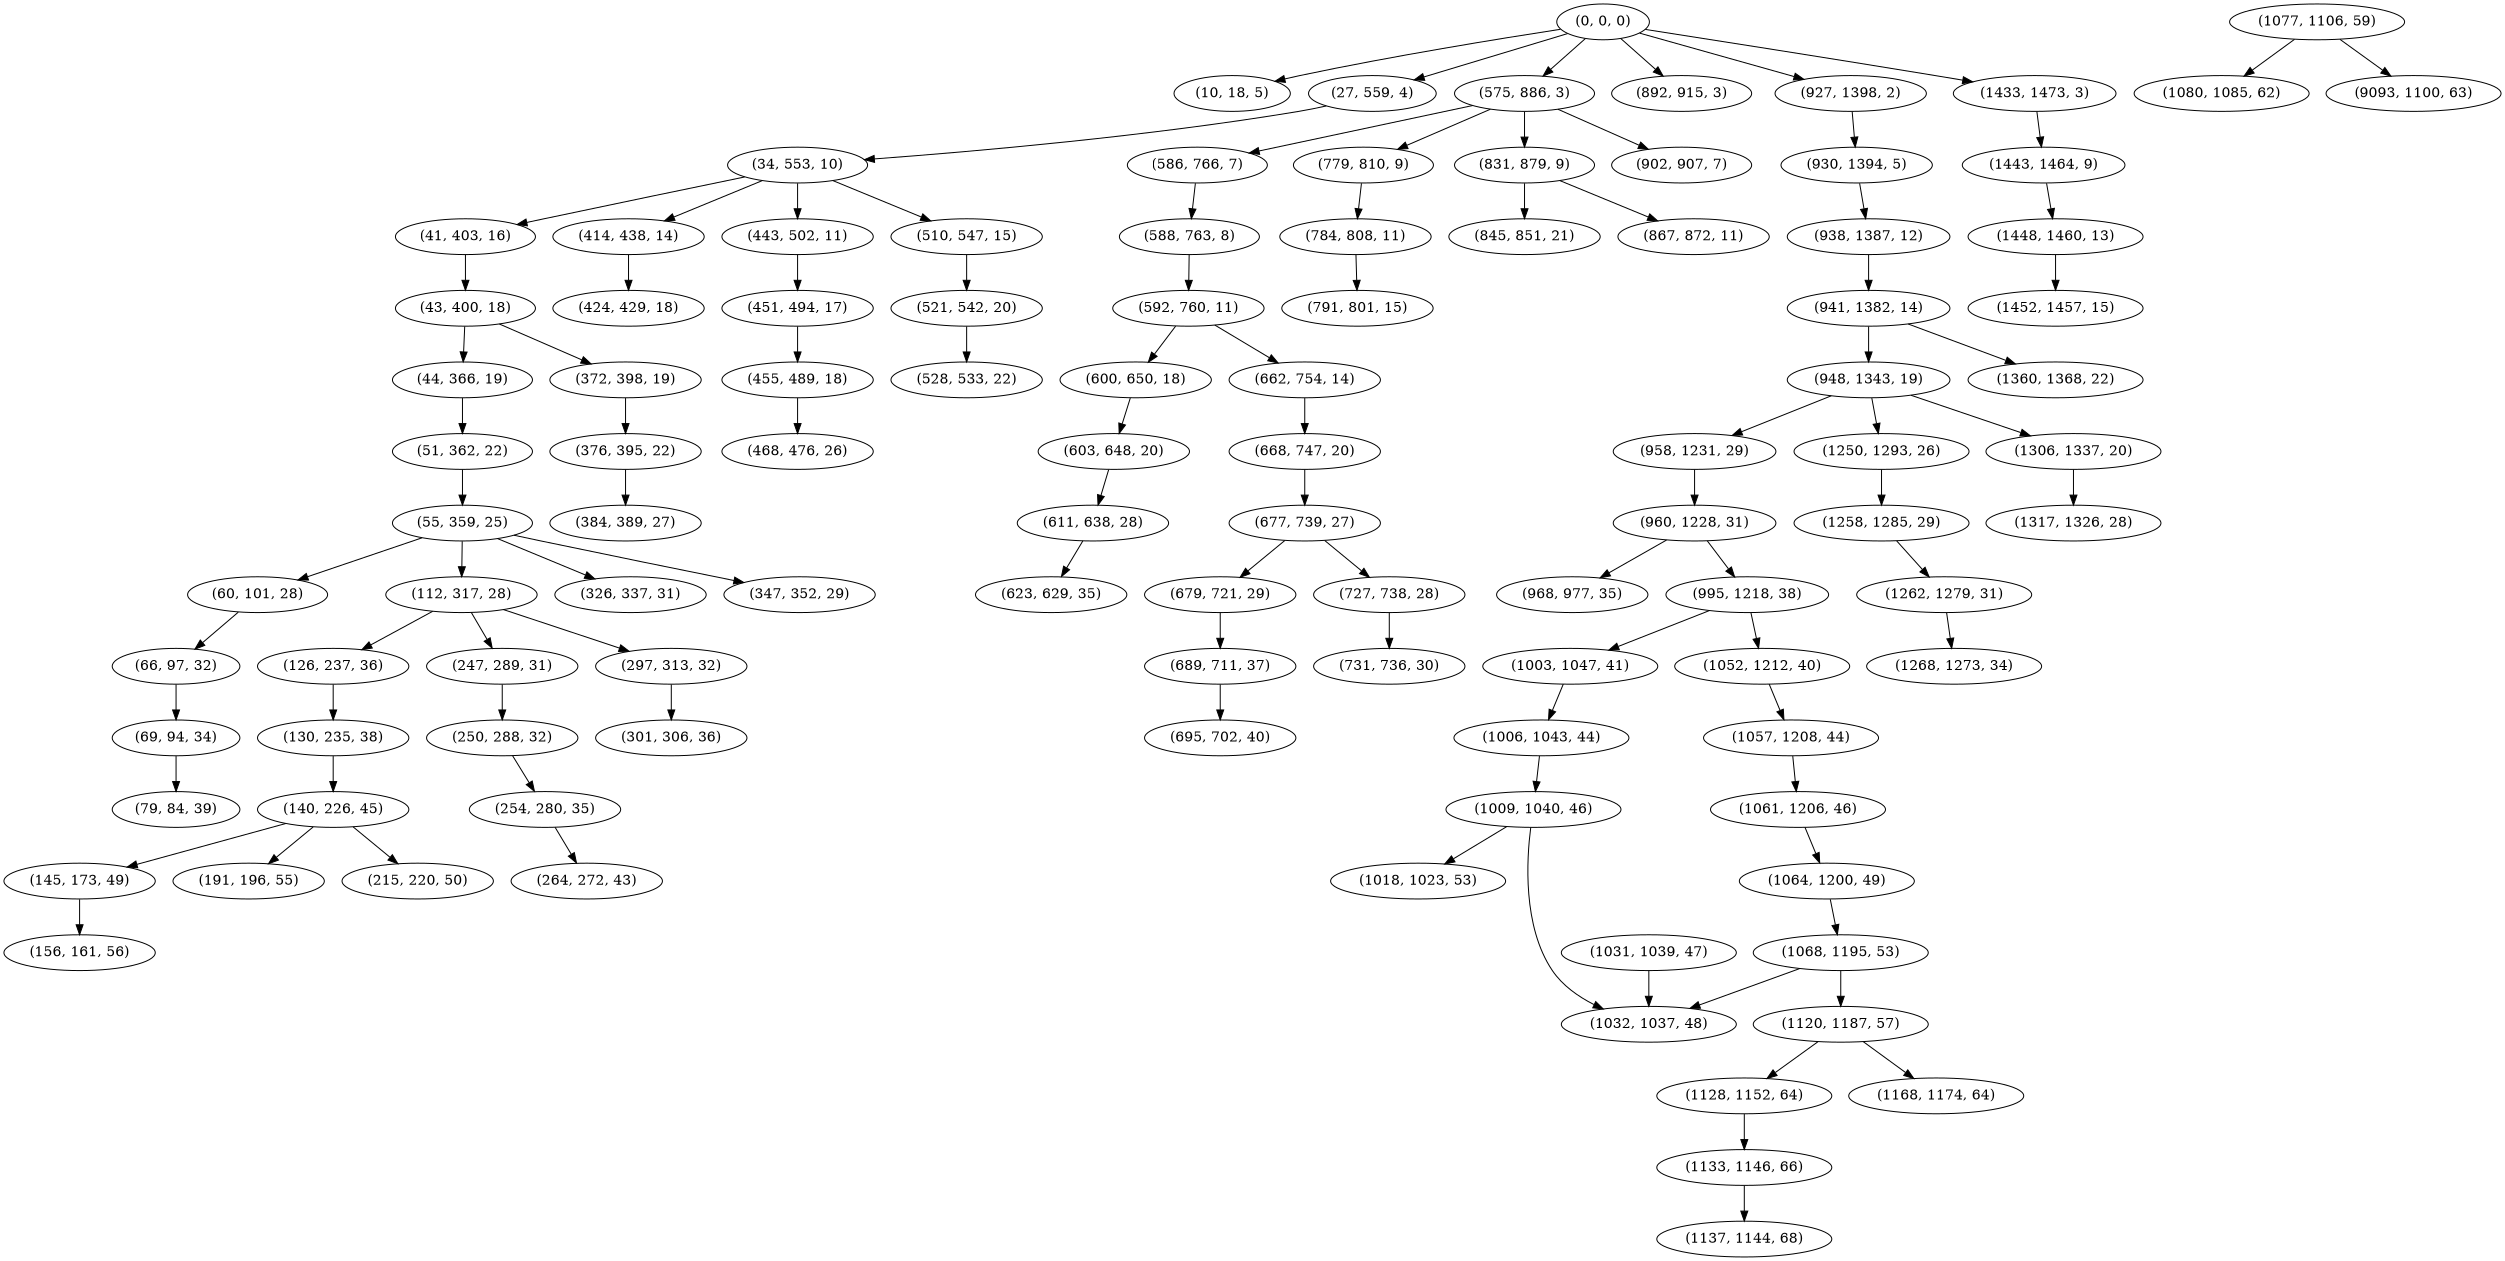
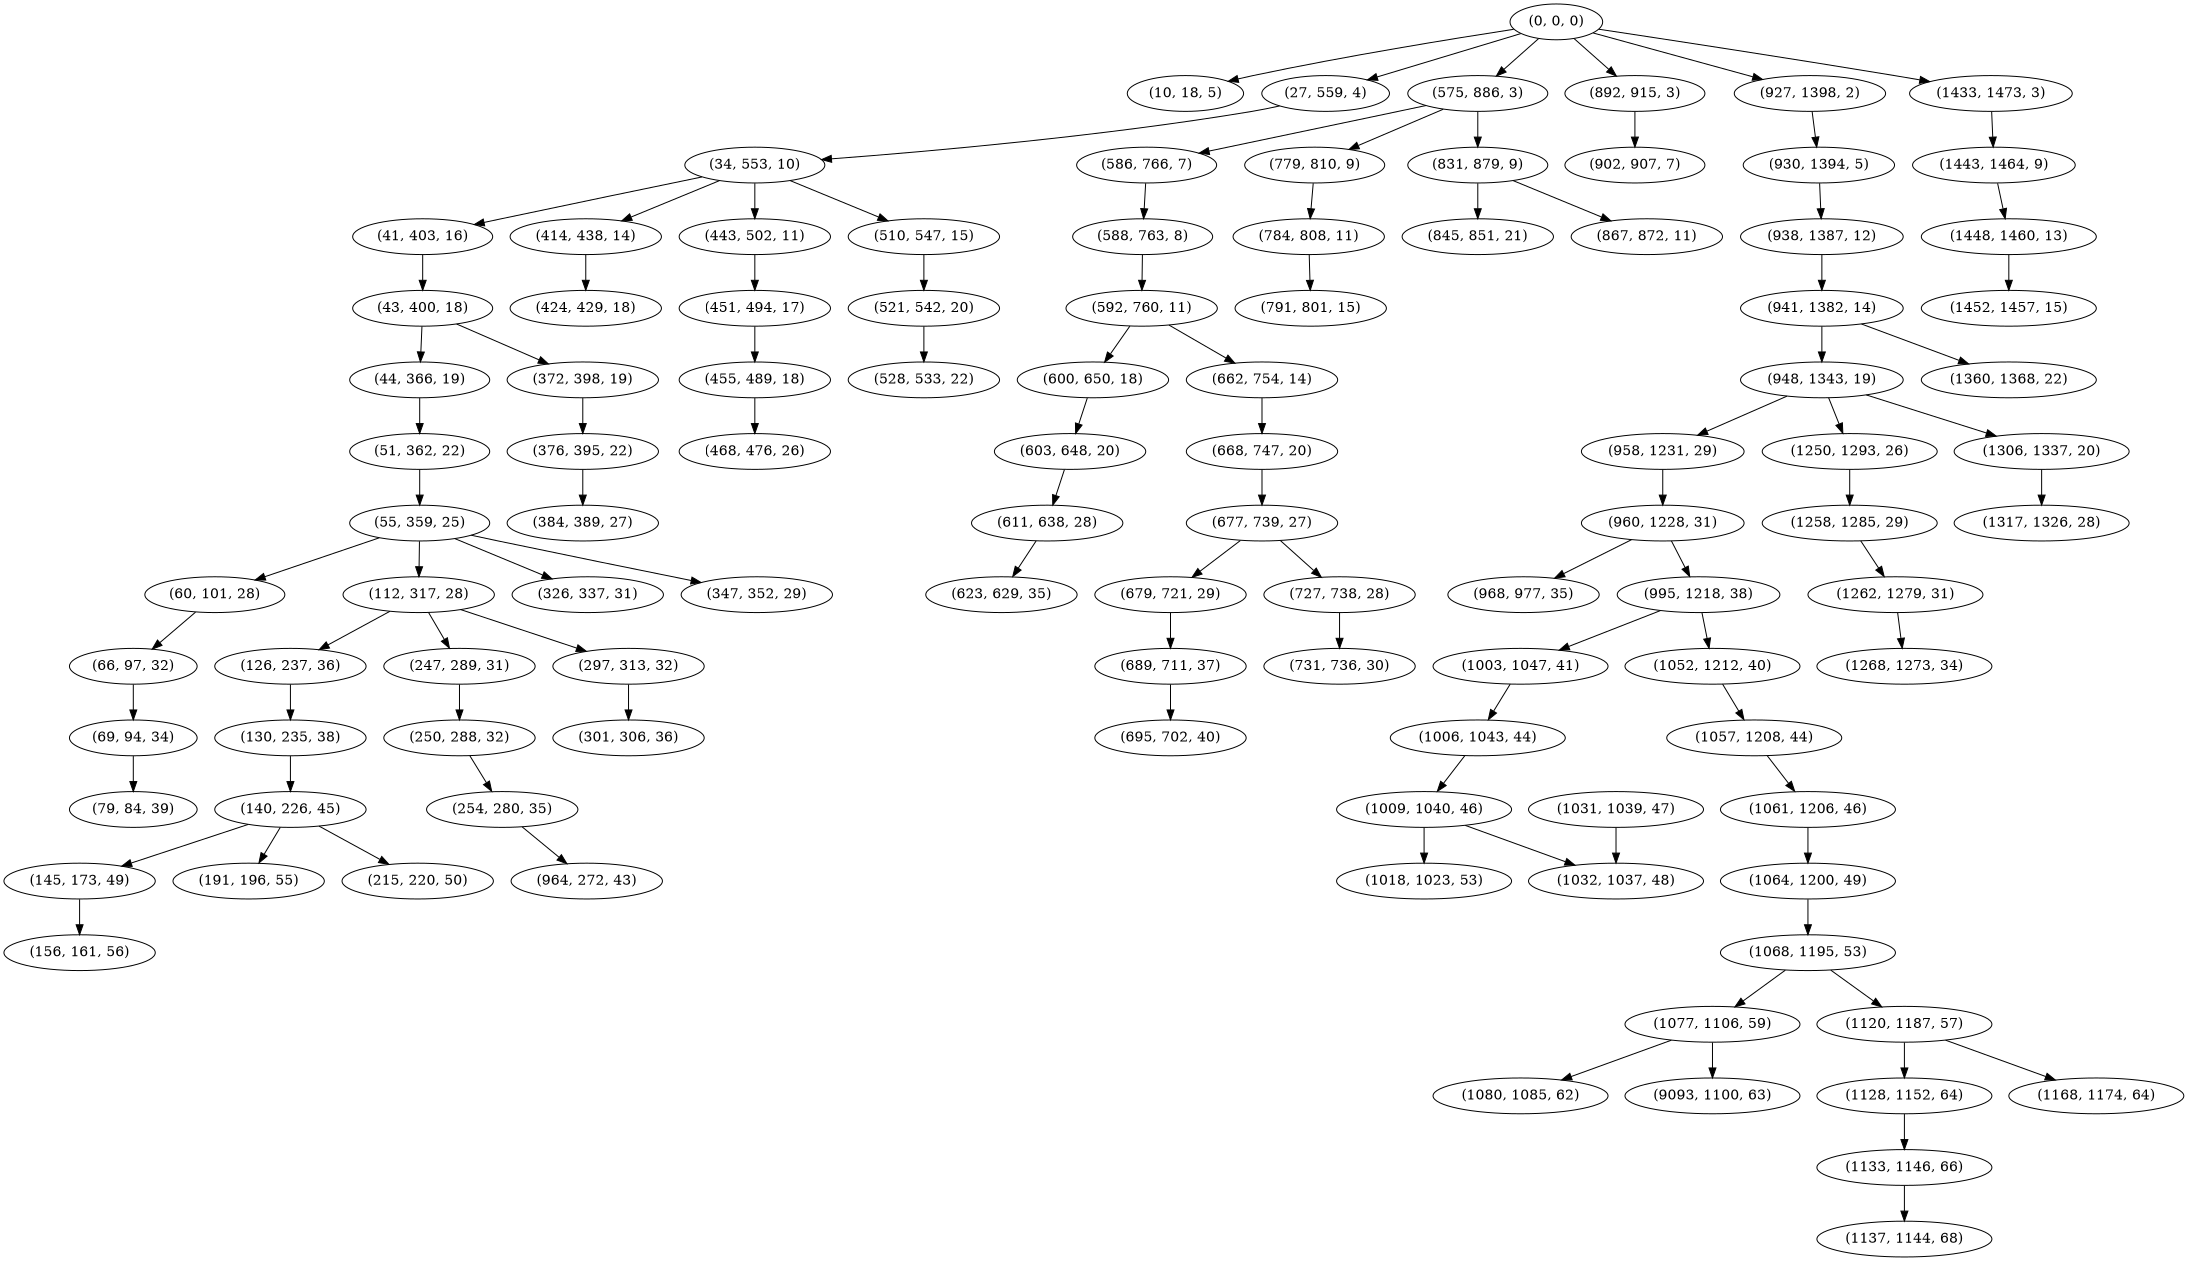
edge "(575, 886, 3)" -> "(902, 907, 7)": now "(892, 915, 3)" -> "(902, 907, 7)"
node "(264, 272, 43)": label "(264, 272, 43)" -> "(964, 272, 43)"
edge "(1068, 1195, 53)" -> "(1032, 1037, 48)": now "(1068, 1195, 53)" -> "(1077, 1106, 59)"
